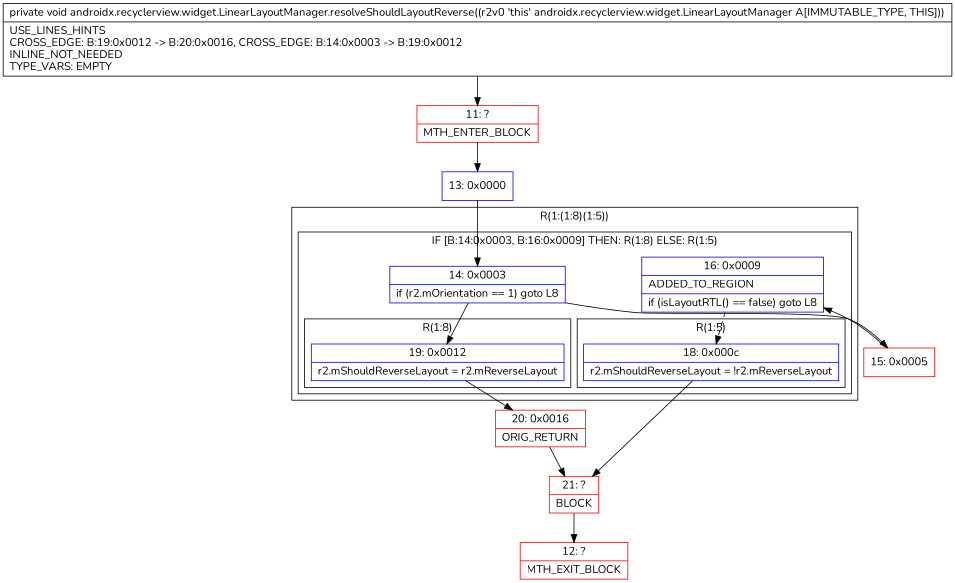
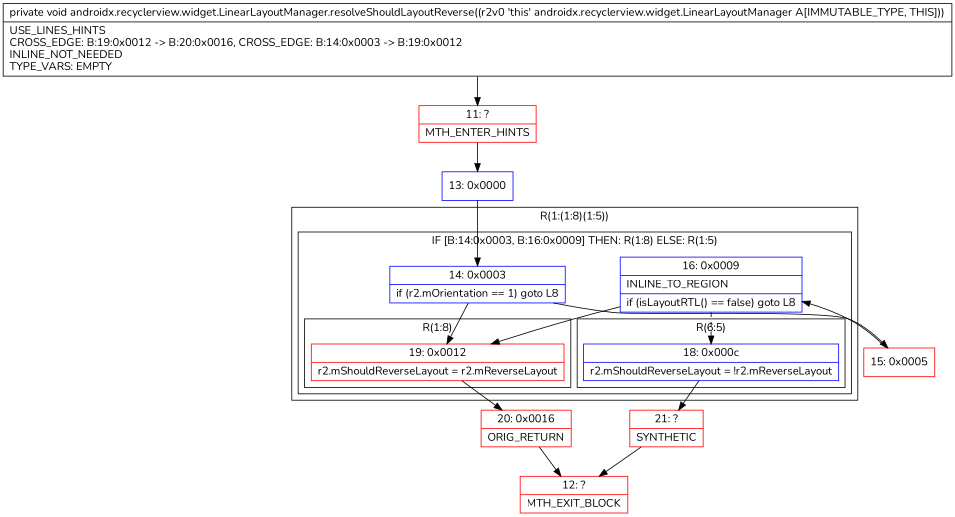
node "11: ?": text "MTH_ENTER_BLOCK" -> "MTH_ENTER_HINTS"
node "16: 0x0009": text "ADDED_TO_REGION" -> "INLINE_TO_REGION"
edge "16: 0x0009" -> "19: 0x0012": added
cluster "R(1:5)": label "R(1:5)" -> "R(6:5)"
node "19: 0x0012": color blue -> red
edge "20: 0x0016" -> "21: ?": now "20: 0x0016" -> "12: ?"
node "21: ?": text "BLOCK" -> "SYNTHETIC"
